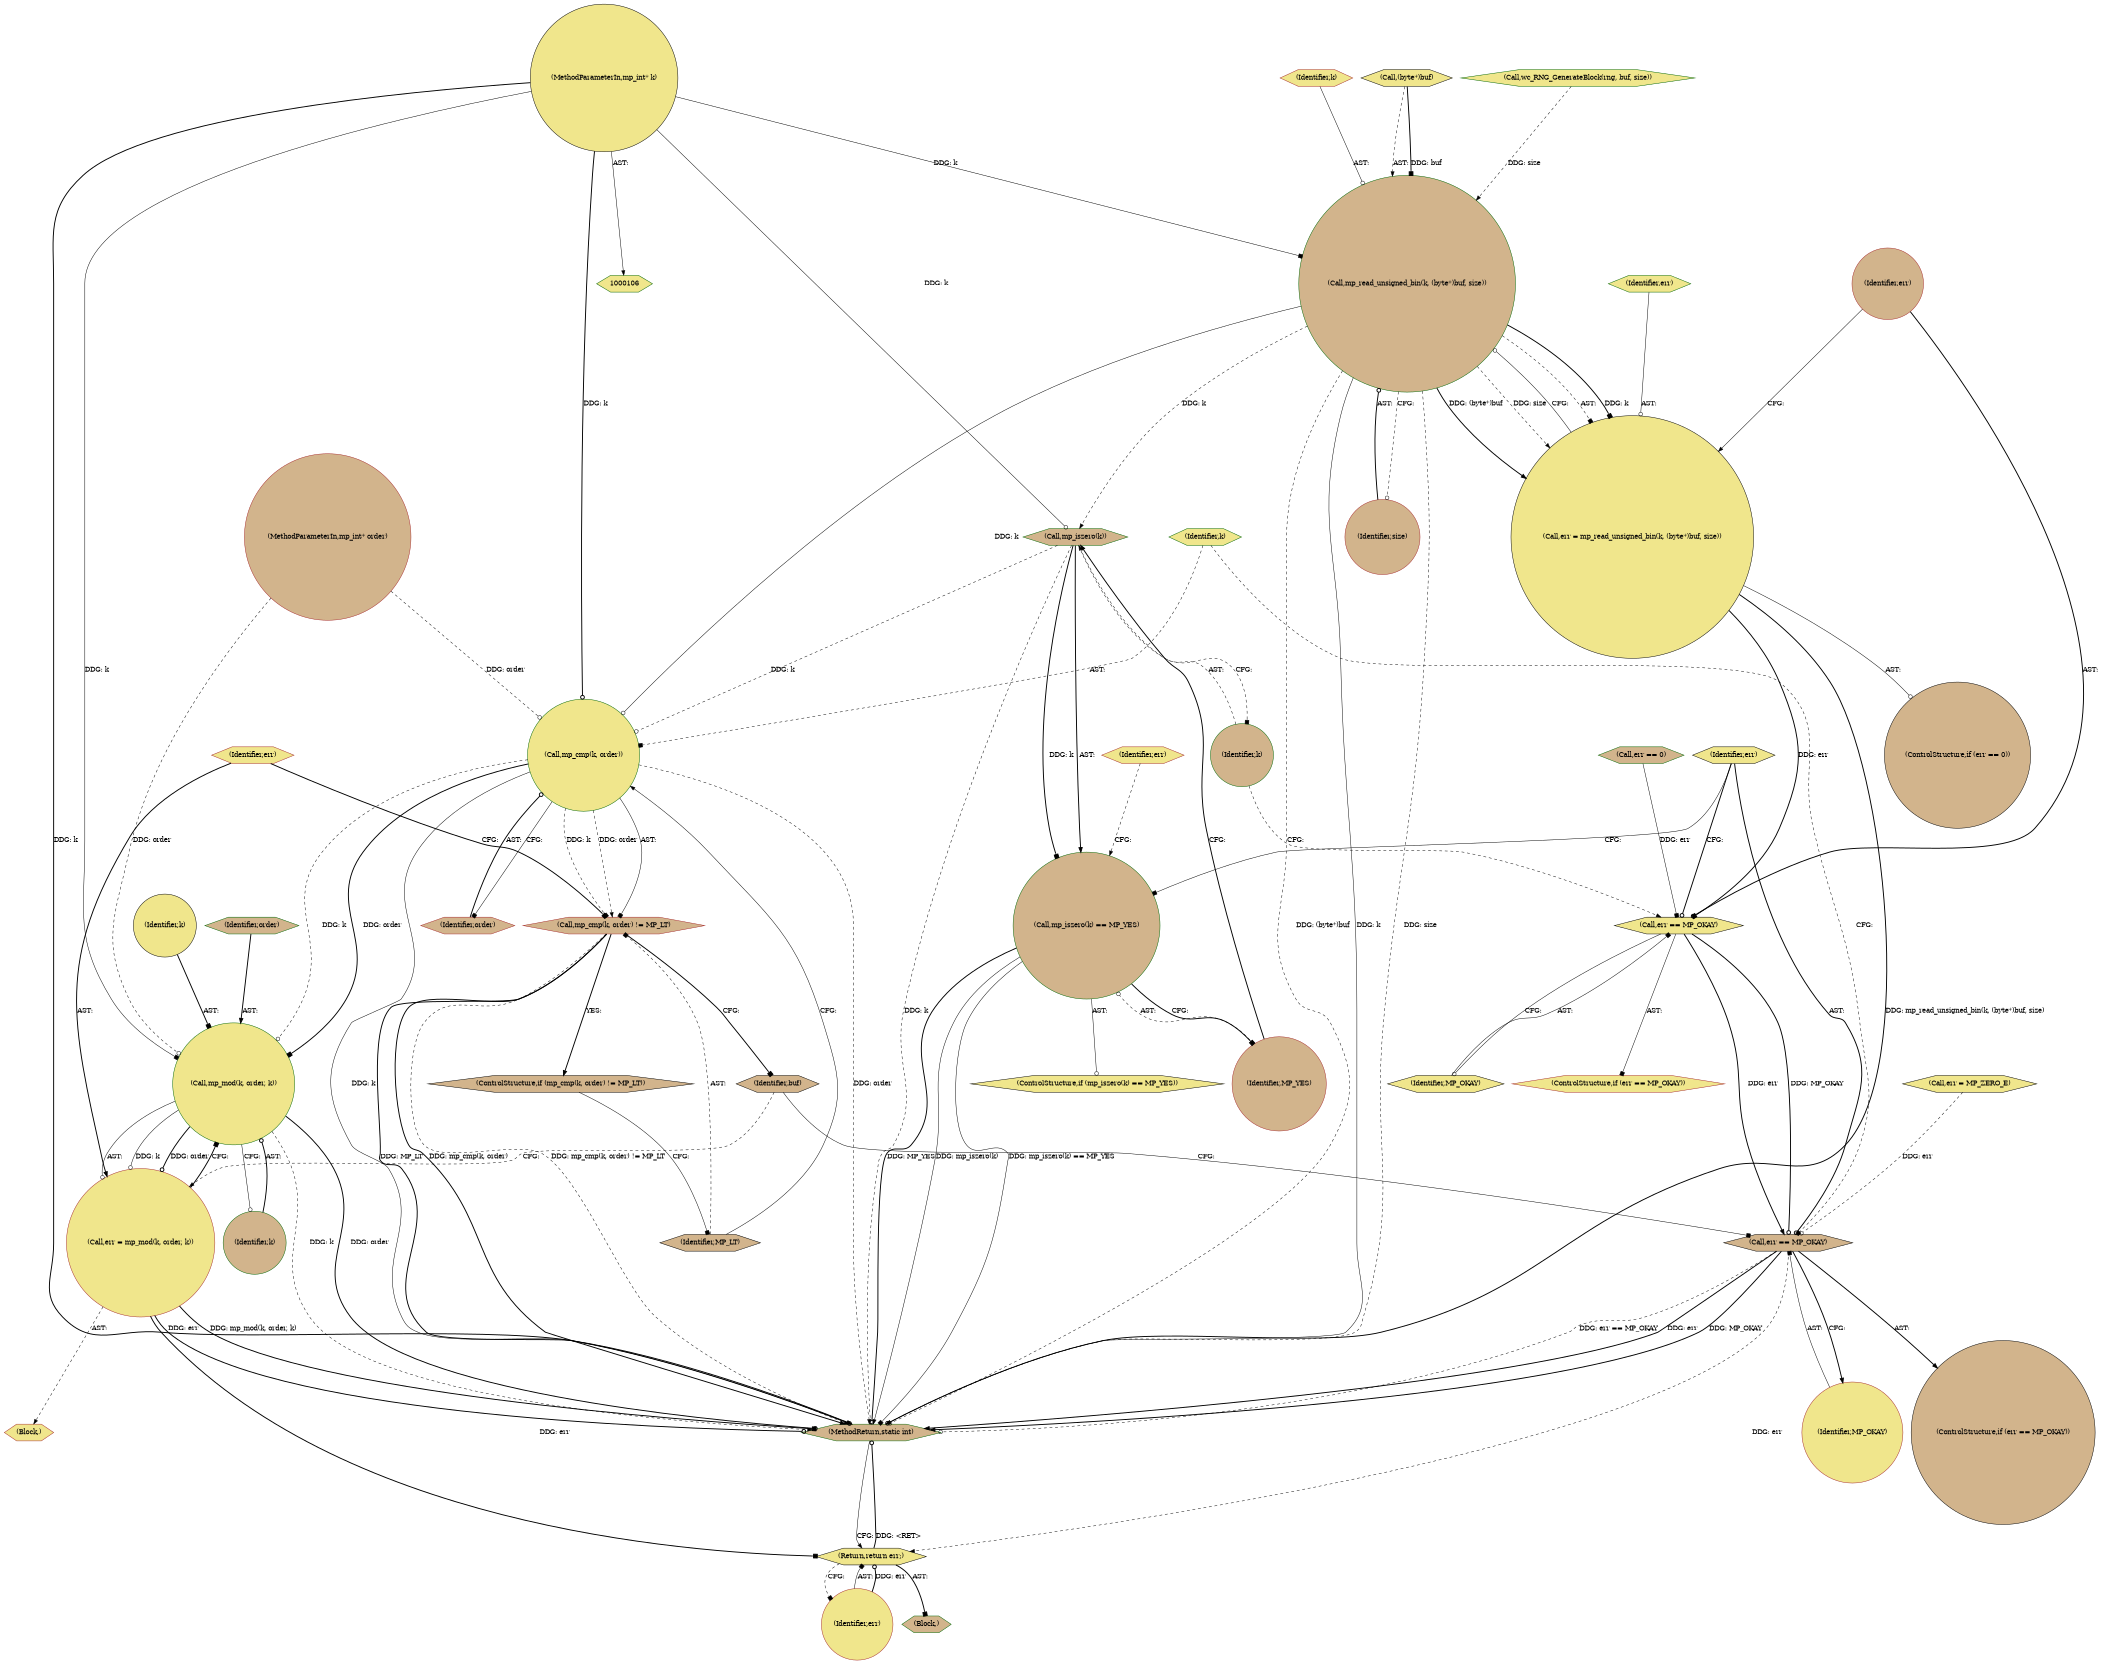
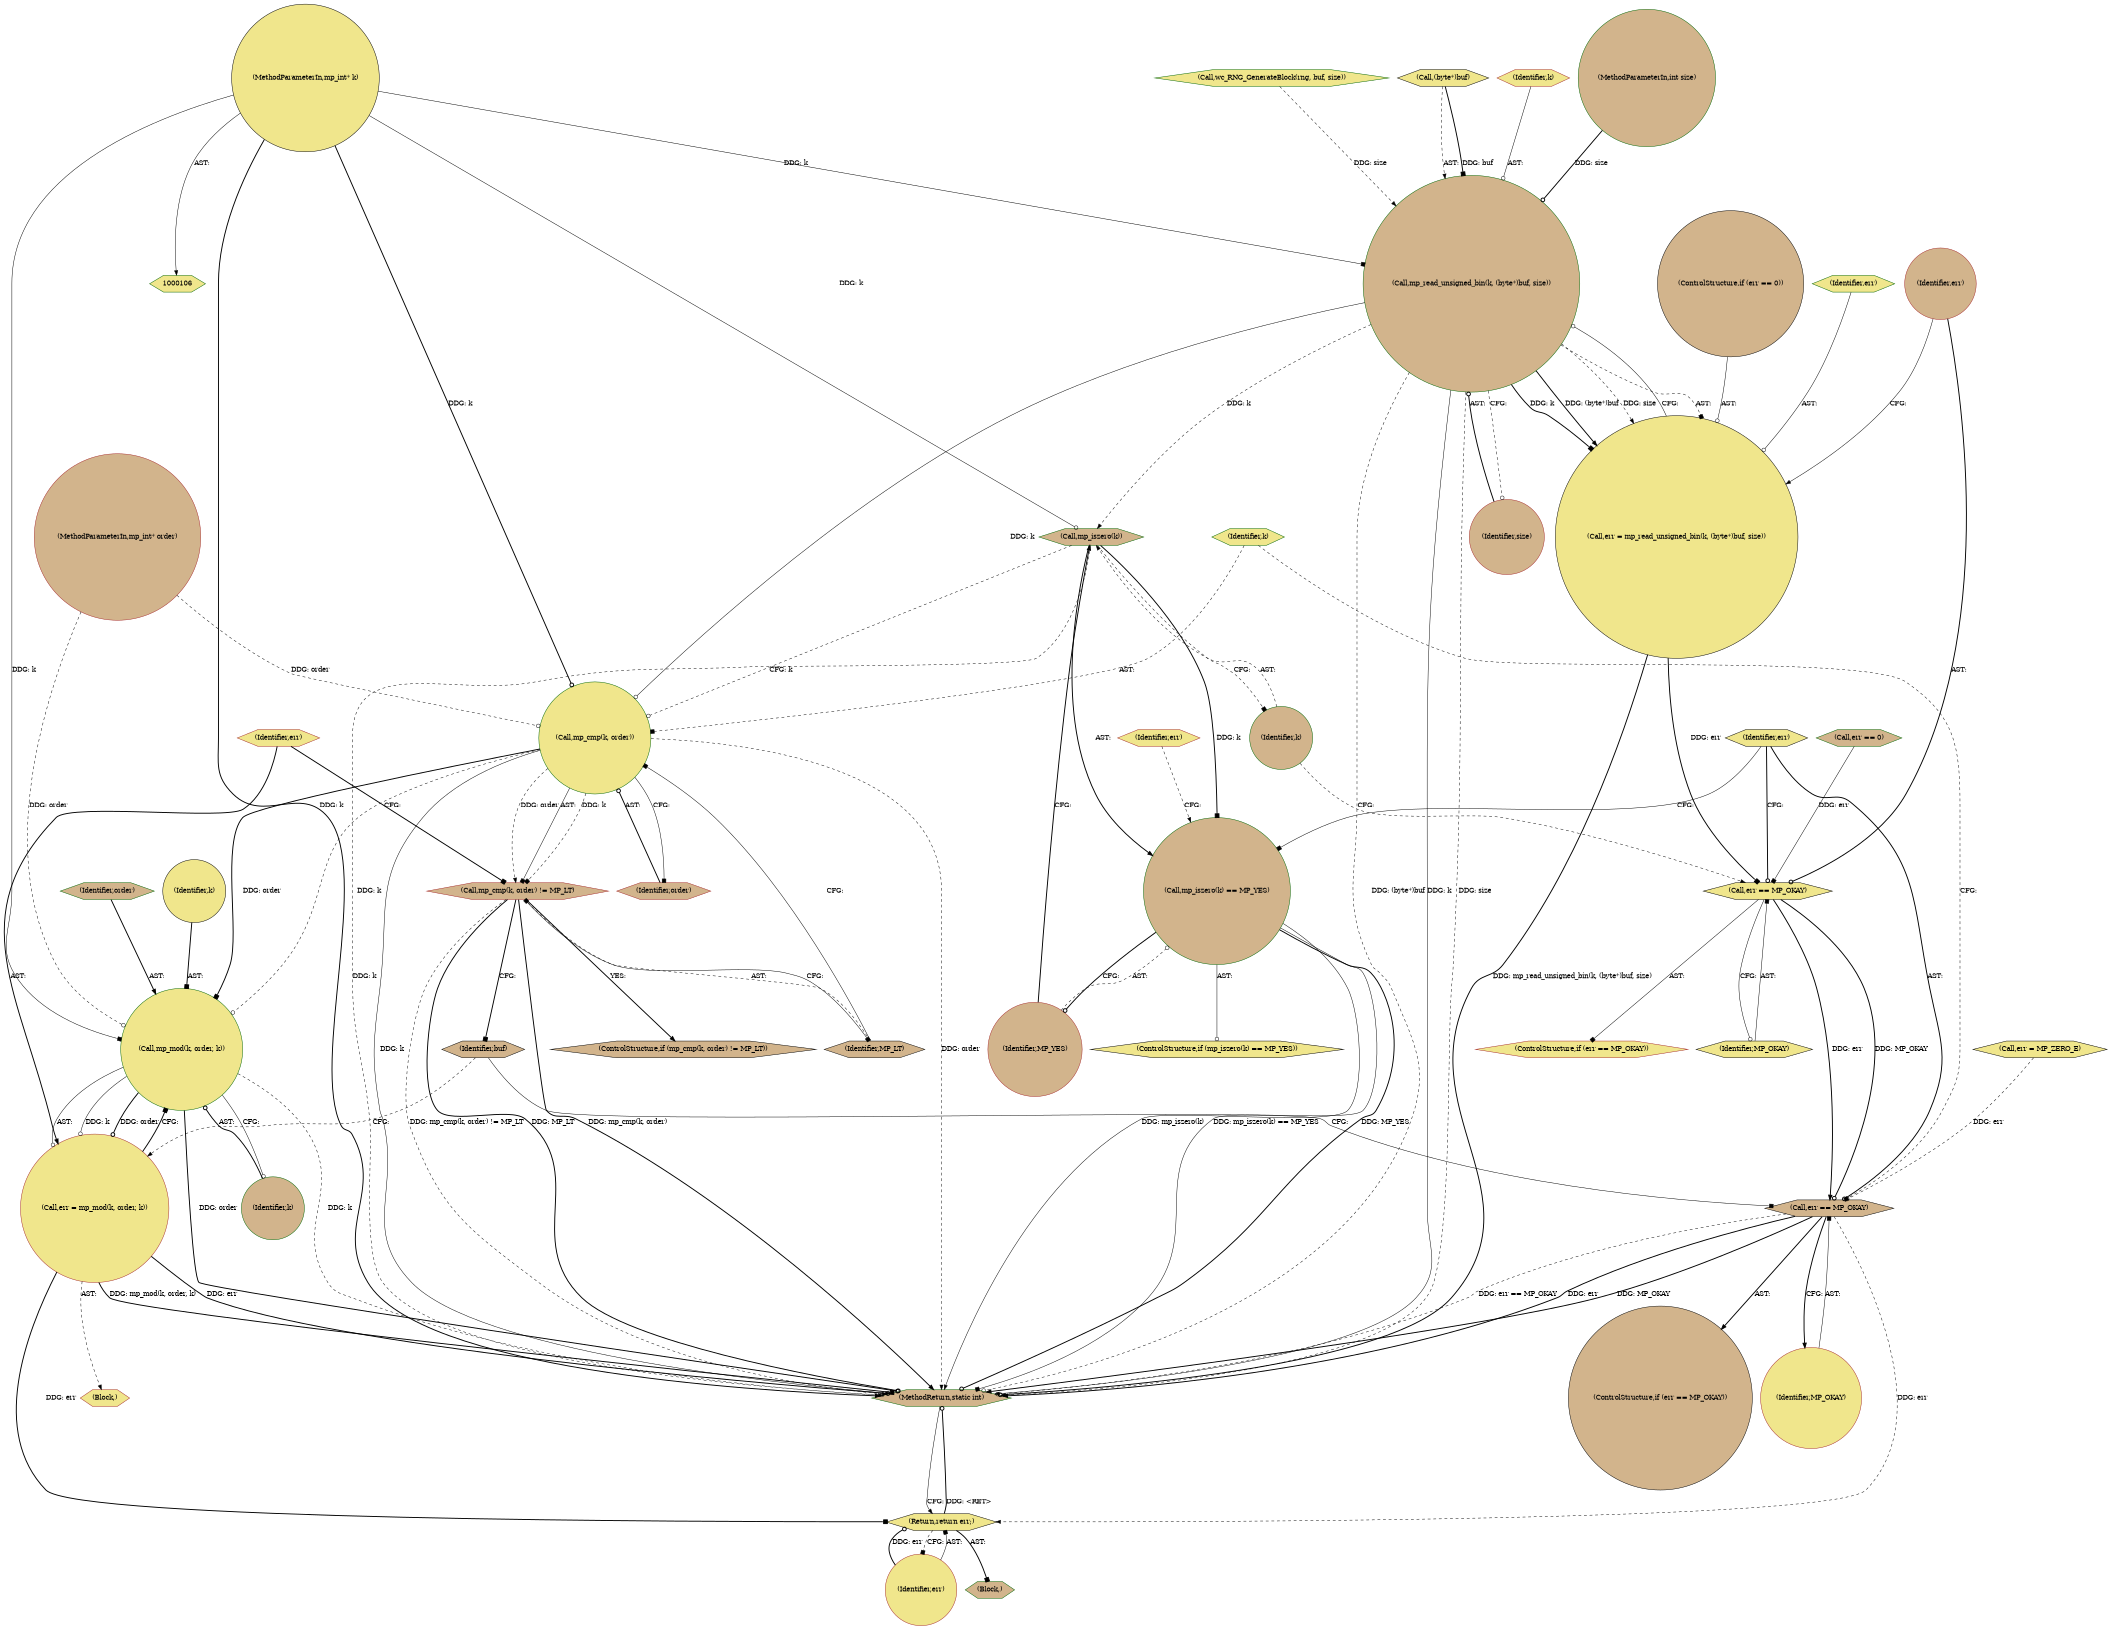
node "(MethodParameterIn,int size)": added
edge "(Call,err = mp_read_unsigned_bin(k, (byte*)buf, size))" -> "(ControlStructure,if (err == 0))": reversed
edge "(Call,mp_iszero(k))" -> "(Call,mp_cmp(k, order))": label "DDG: k" -> "CFG: k"
edge "(Identifier,MP_LT)" -> "(Call,mp_cmp(k, order))": arrowhead normal -> box
edge "(Call,mp_iszero(k) == MP_YES)" -> "(Identifier,MP_YES)": arrowhead box -> odot
edge "(ControlStructure,if (mp_cmp(k, order) != MP_LT))" -> "(Identifier,MP_LT)": now "(Call,mp_cmp(k, order) != MP_LT)" -> "(Identifier,MP_LT)"
